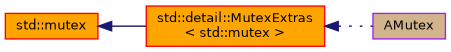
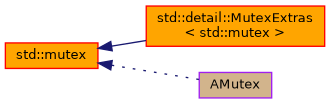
edge "AMutex" -> "std::detail::MutexExtras < std::mutex >": now "AMutex" -> "std::mutex"
